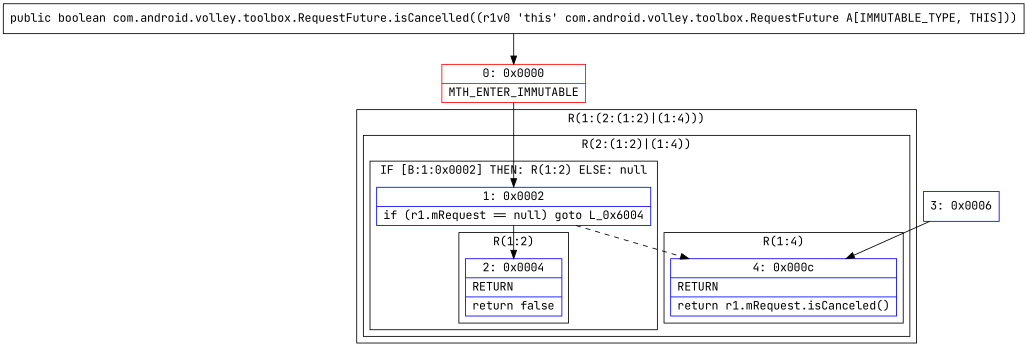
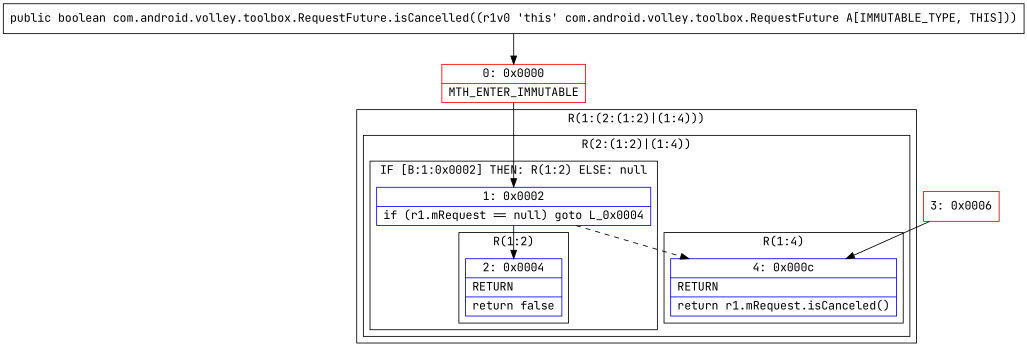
node "3: 0x0006": color blue -> red
node "1: 0x0002": text "if (r1.mRequest == null) goto L_0x6004" -> "if (r1.mRequest == null) goto L_0x0004"
